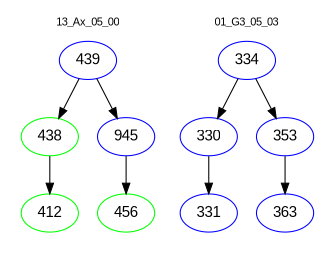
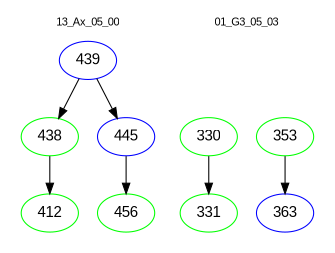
node "334": removed
node "945": label "945" -> "445"
node "330": color blue -> green
node "353": color blue -> green
node "331": color blue -> green
